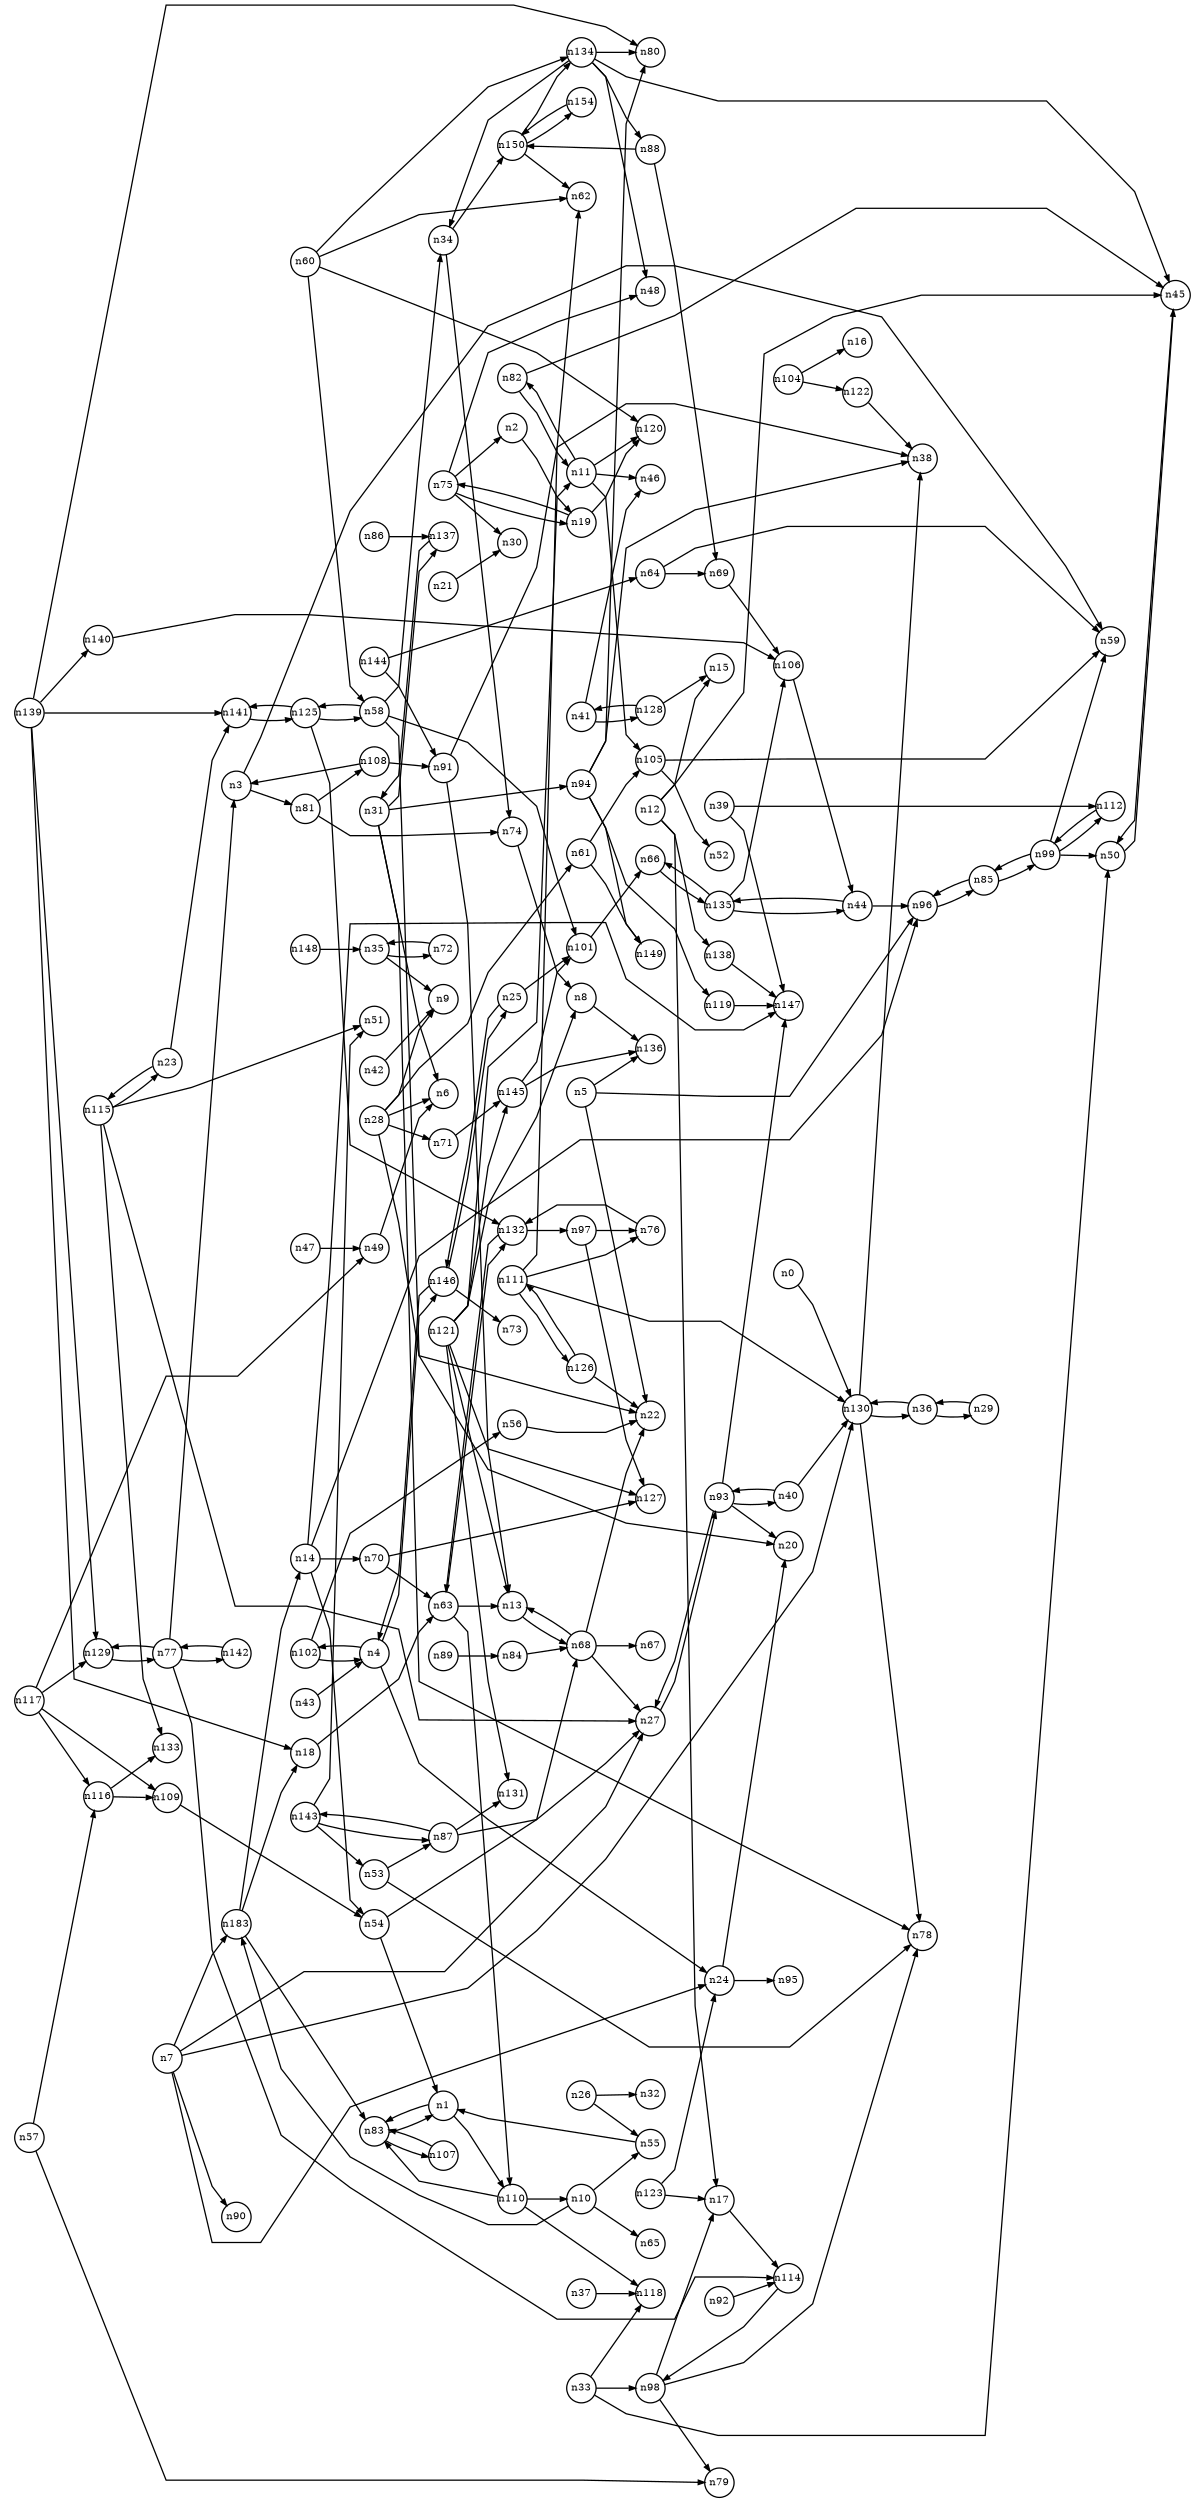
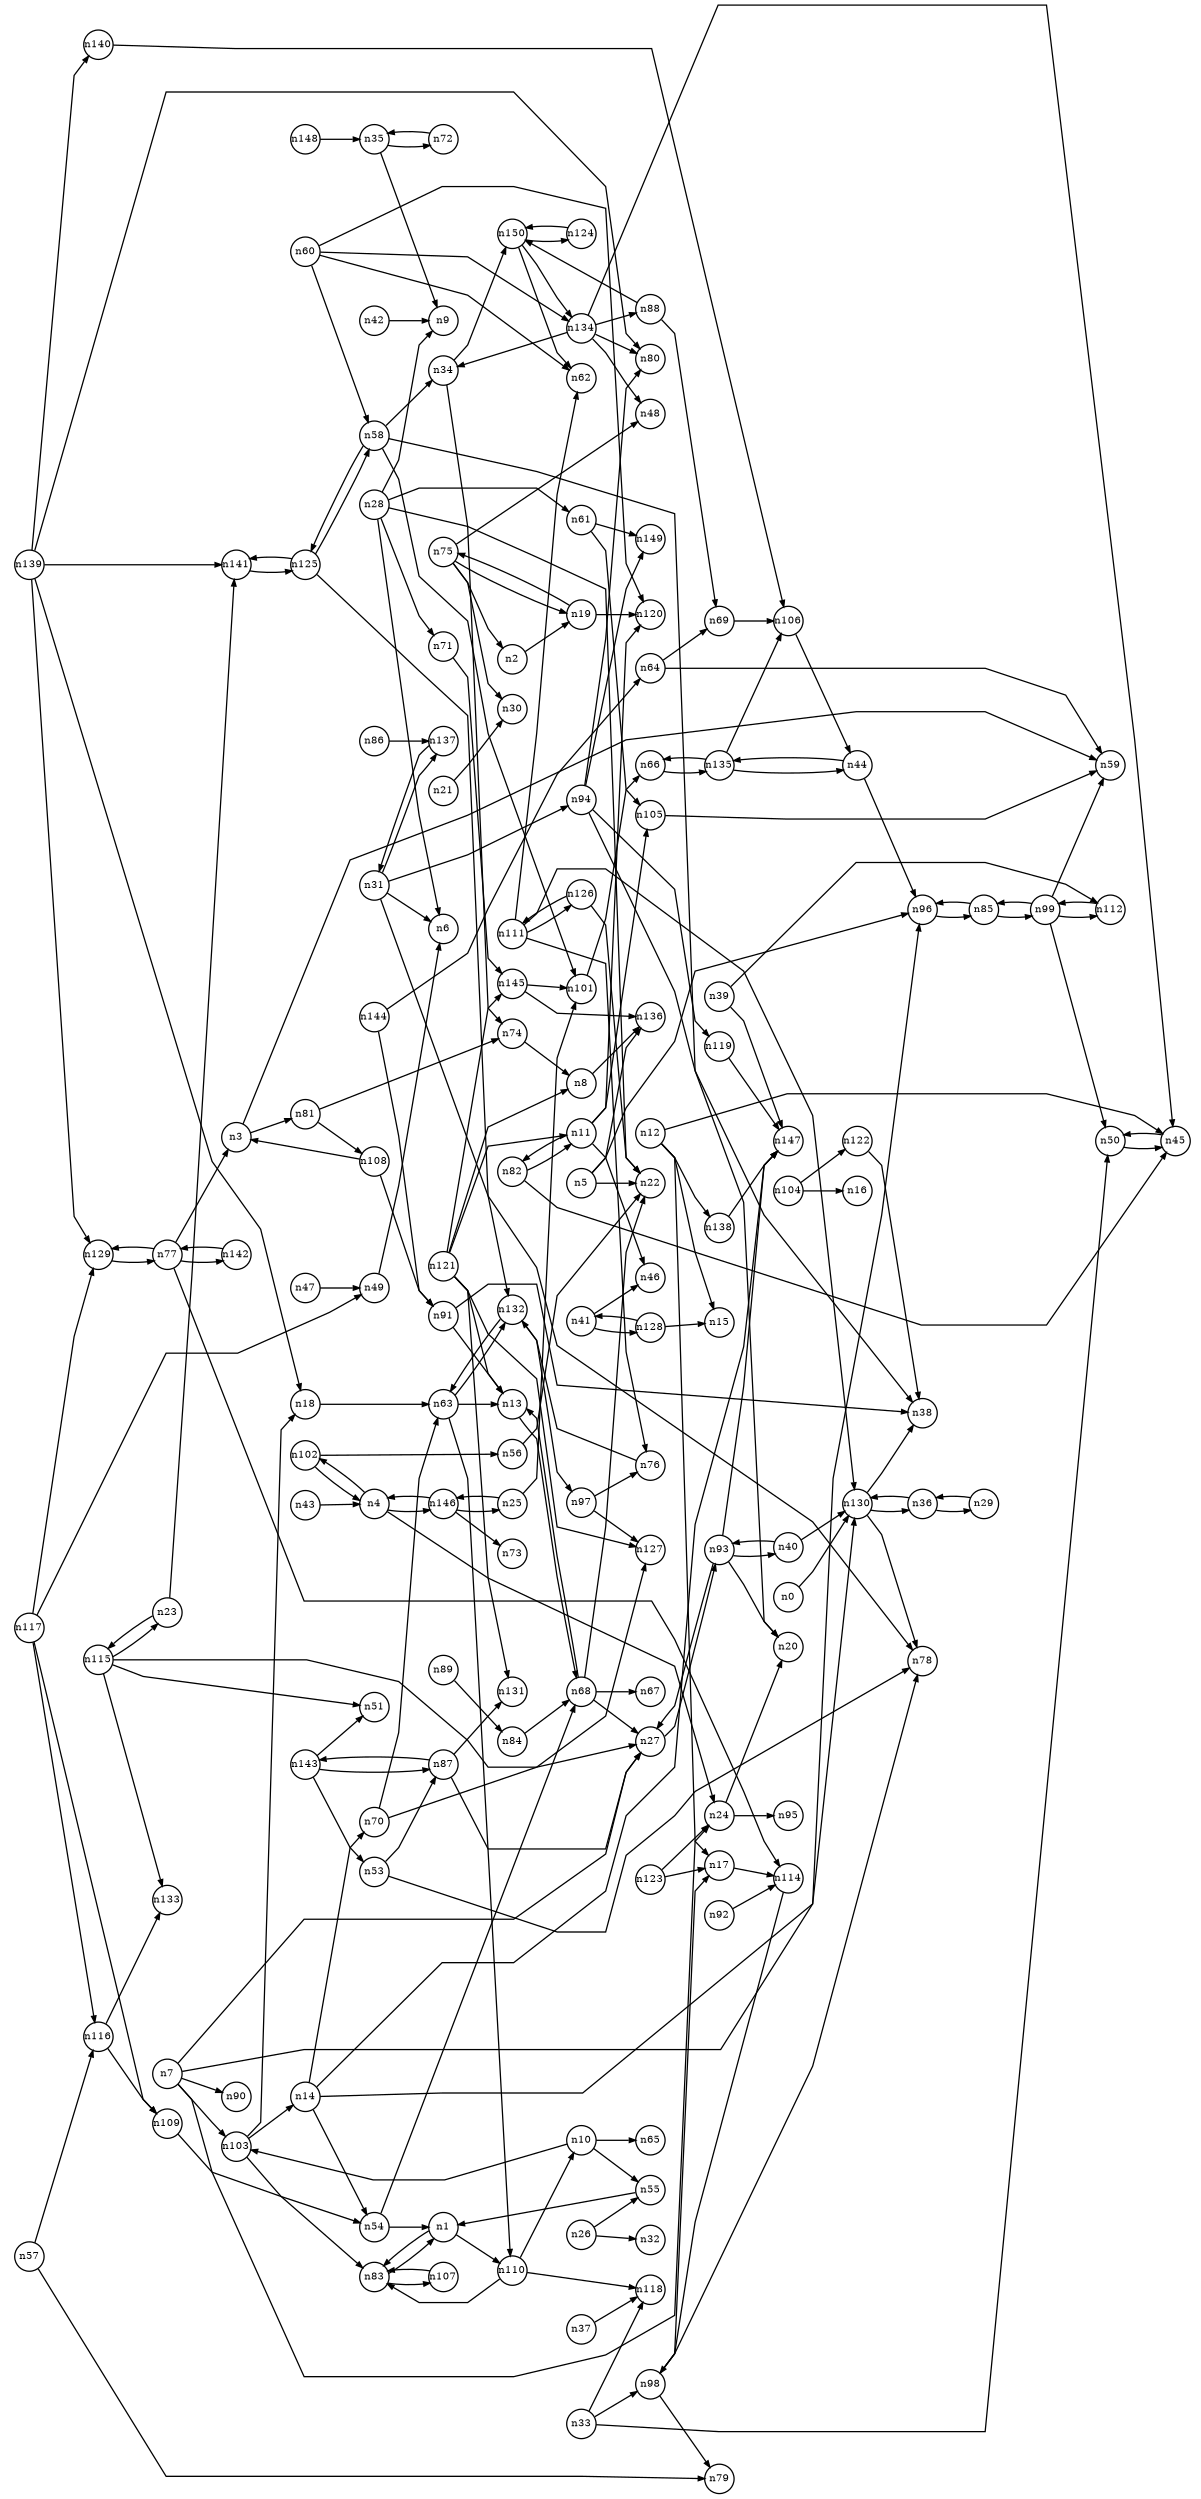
node "n154": label "n154" -> "n124"
node "n52": removed
node "n183": label "n183" -> "n103"
